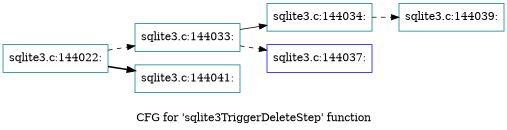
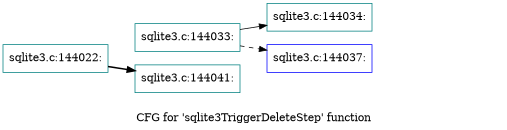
node "sqlite3.c:144039:": removed
edge "sqlite3.c:144022:" -> "sqlite3.c:144033:": removed
